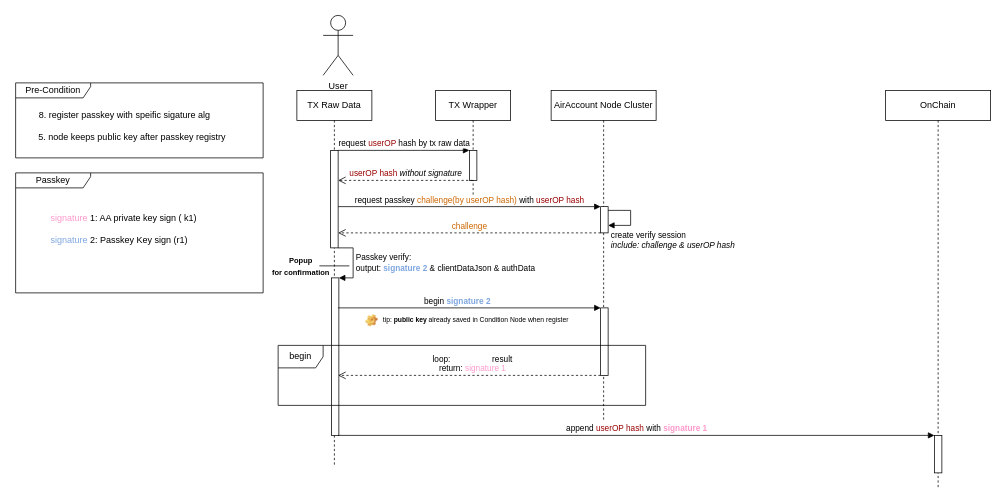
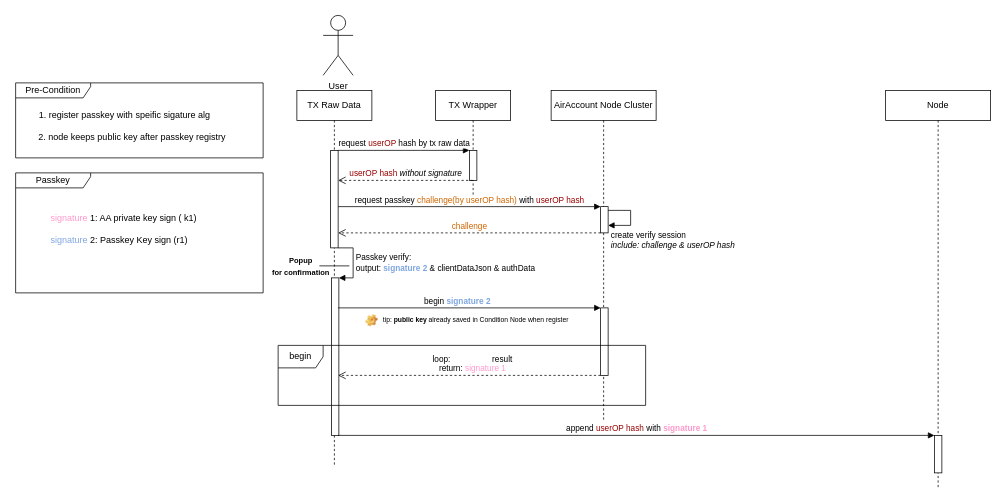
node "OnChain": label "OnChain" -> "Node"
node "8. register passkey with speific sigature alg": label "8. register passkey with speific sigature alg" -> "1. register passkey with speific sigature alg"
node "5. node keeps public key after passkey registry": label "5. node keeps public key after passkey registry" -> "2. node keeps public key after passkey registry"
